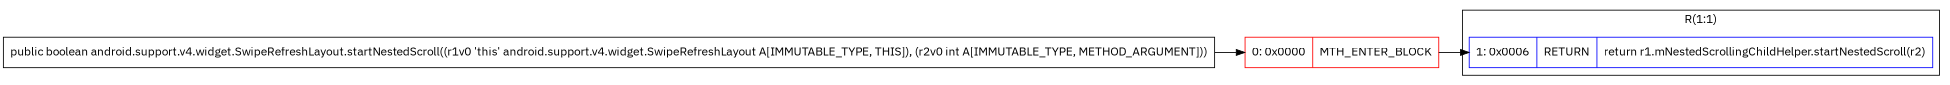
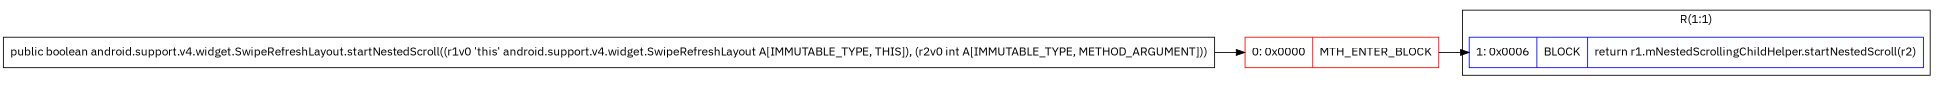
node "1: 0x0006": text "RETURN" -> "BLOCK"
